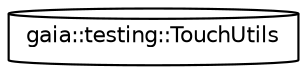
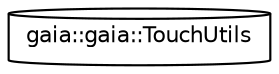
node "gaia::testing::TouchUtils": label "gaia::testing::TouchUtils" -> "gaia::gaia::TouchUtils"
